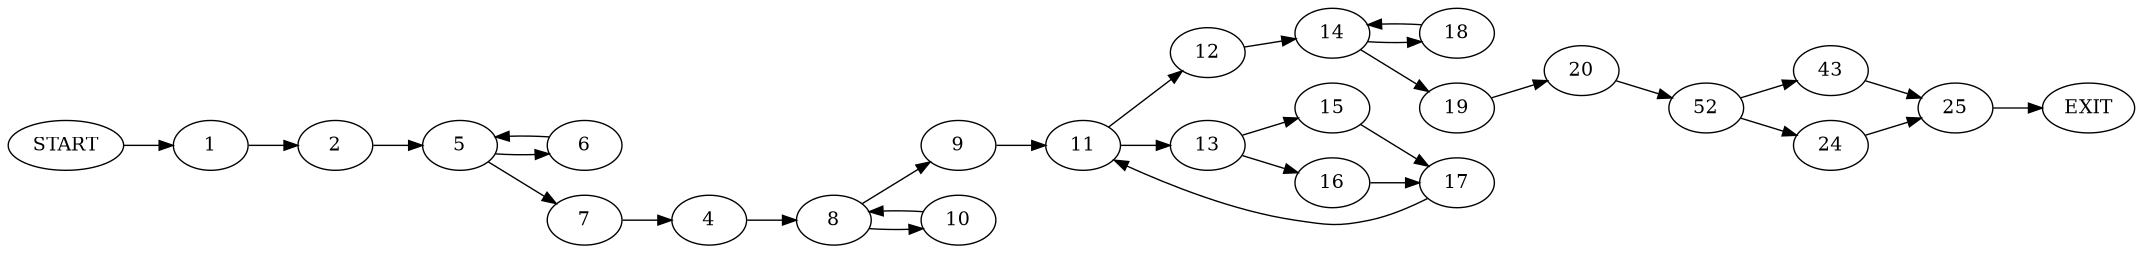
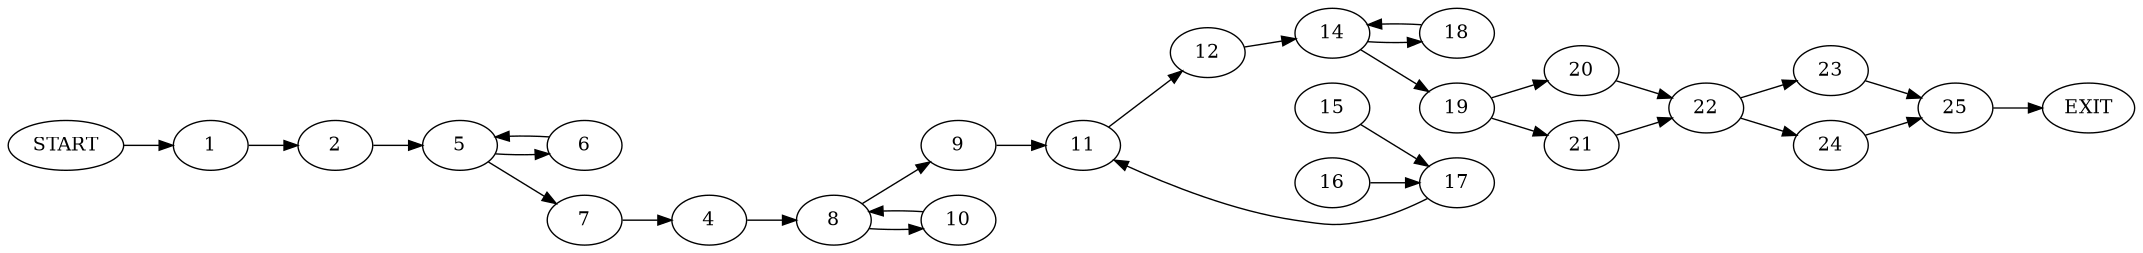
node "43": label "43" -> "23"
node "52": label "52" -> "22"
node "13": removed
node "21": added
